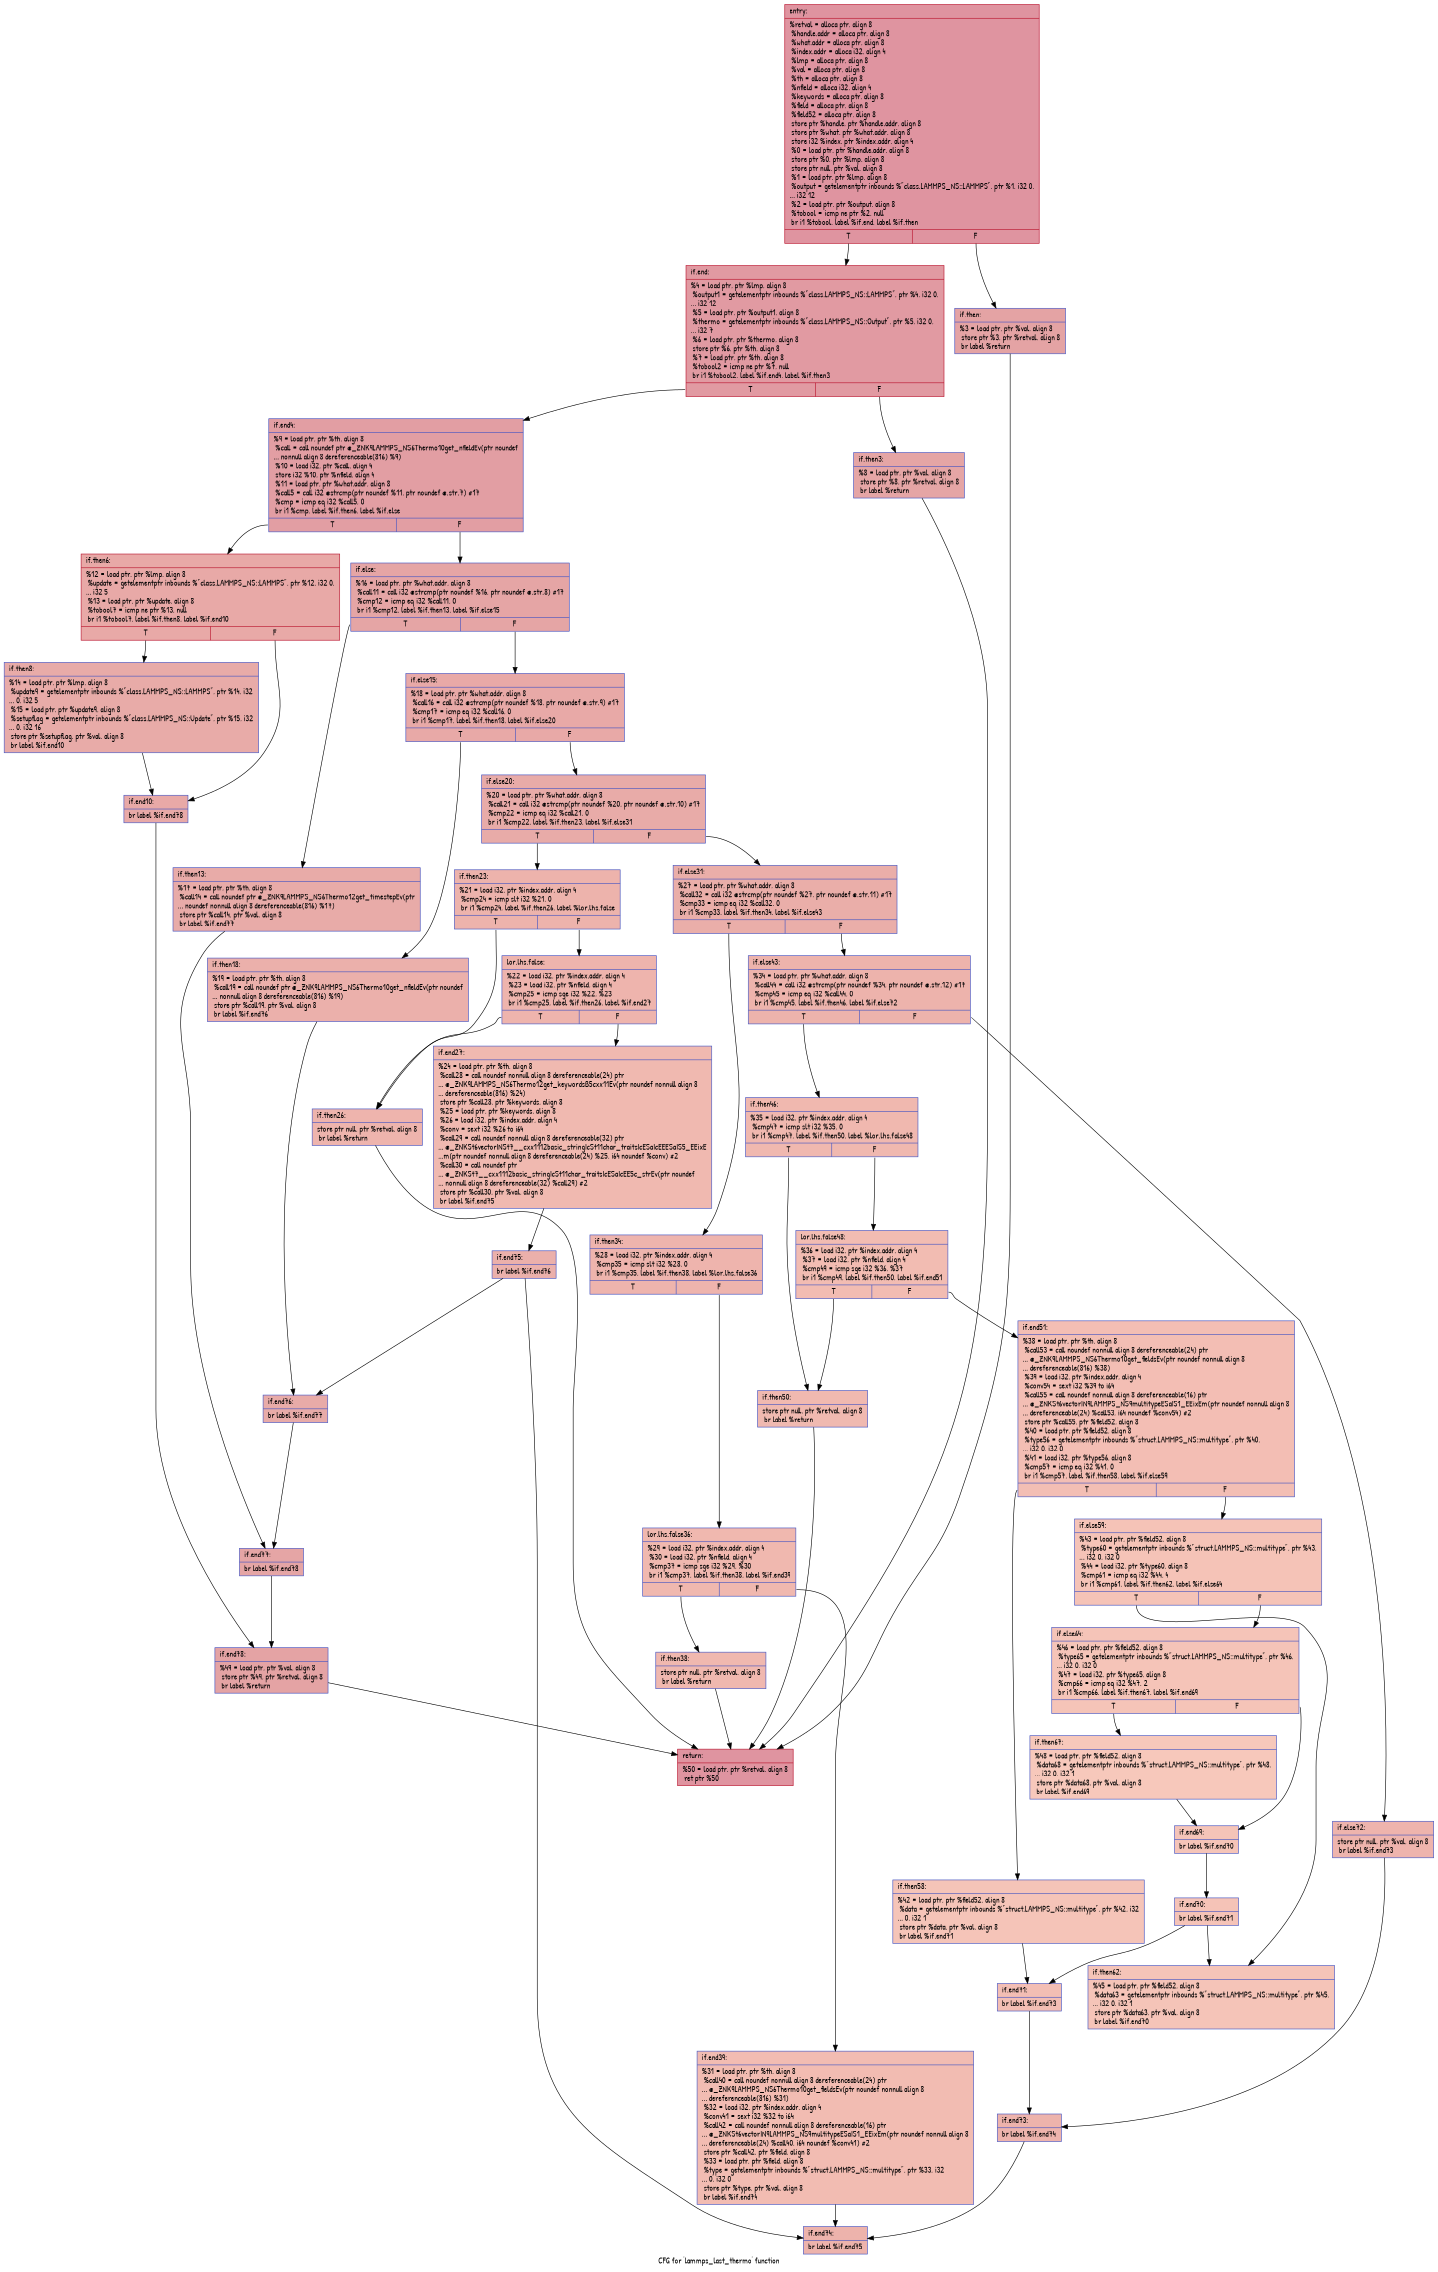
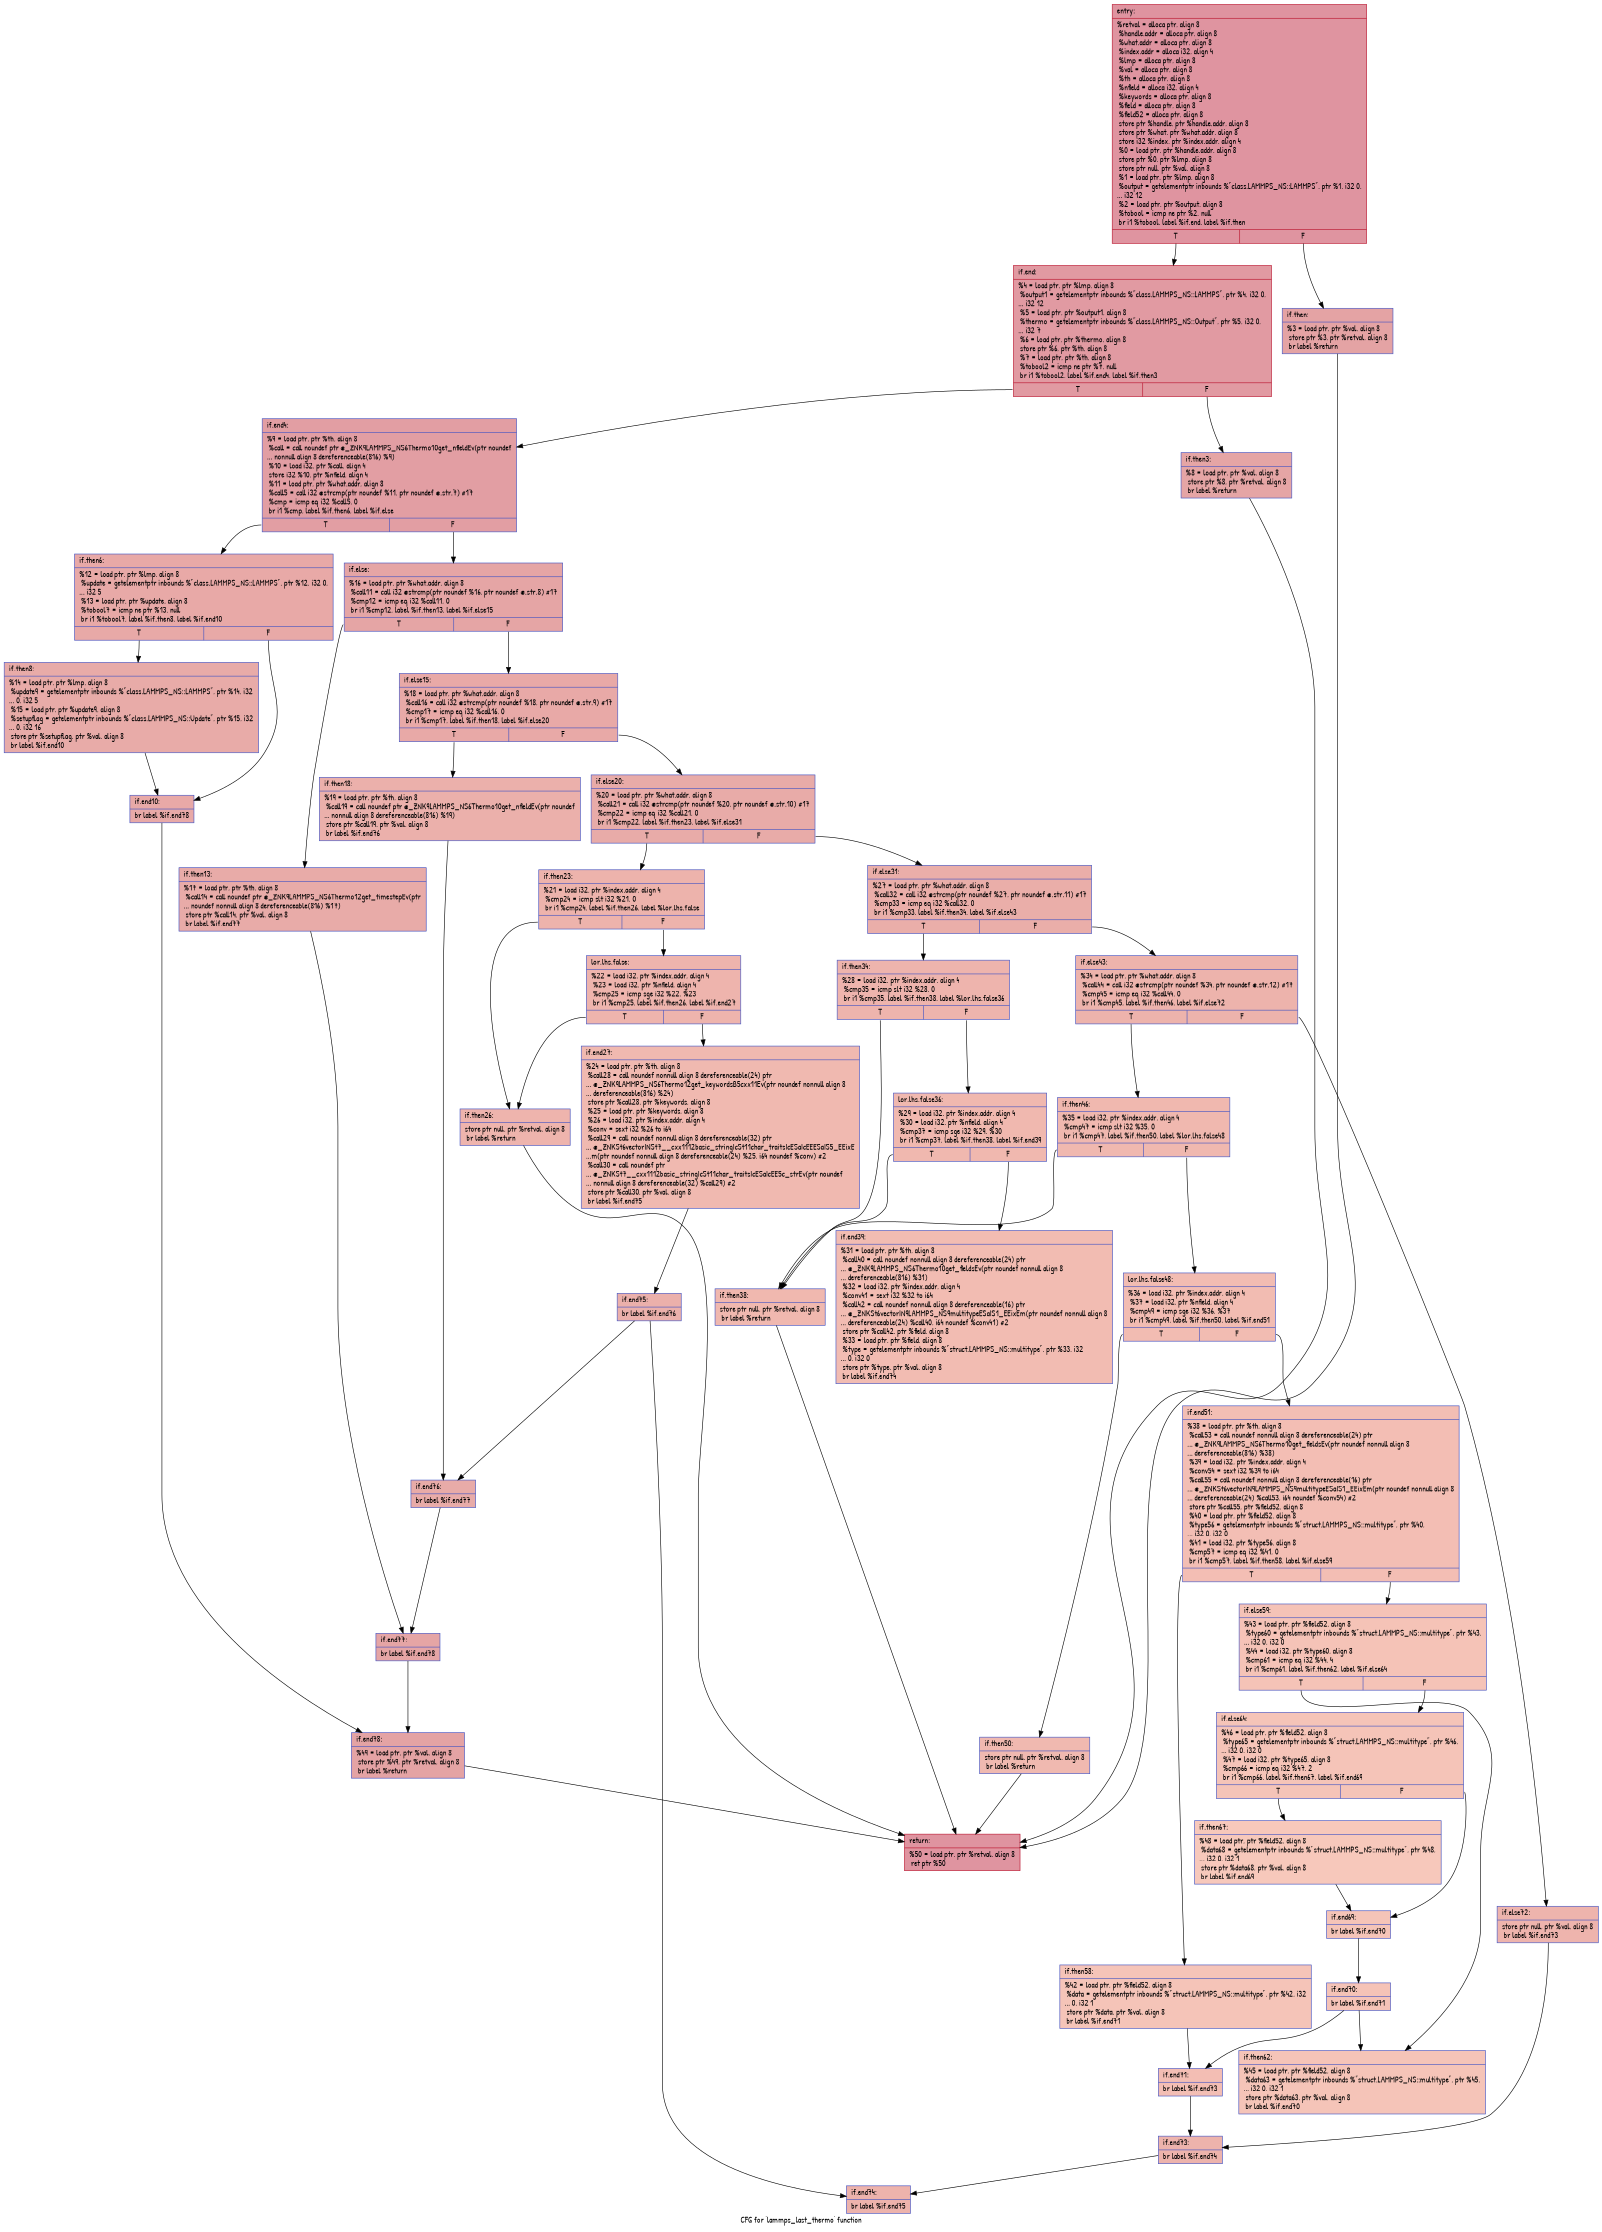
node "if.then6:": color #b70d28ff -> #3d50c3ff
edge "if.then34:" -> "if.then38:": added
edge "if.then46:" -> "if.then50:": now "if.then46:" -> "if.then38:"
edge "if.end39:" -> "if.end74:": removed
